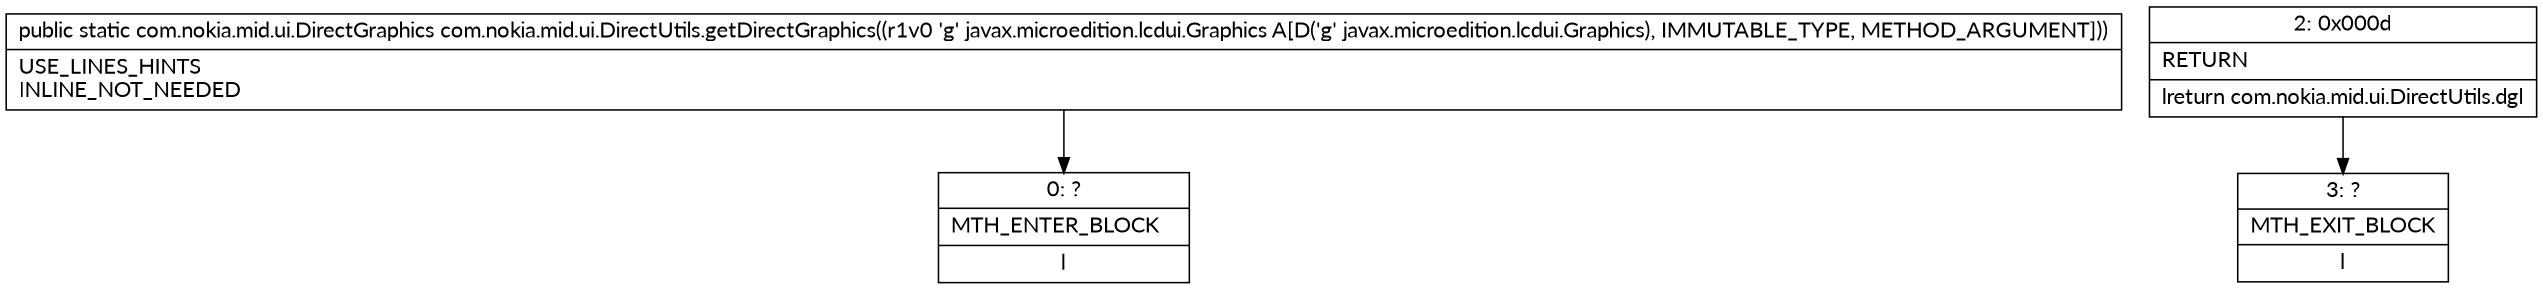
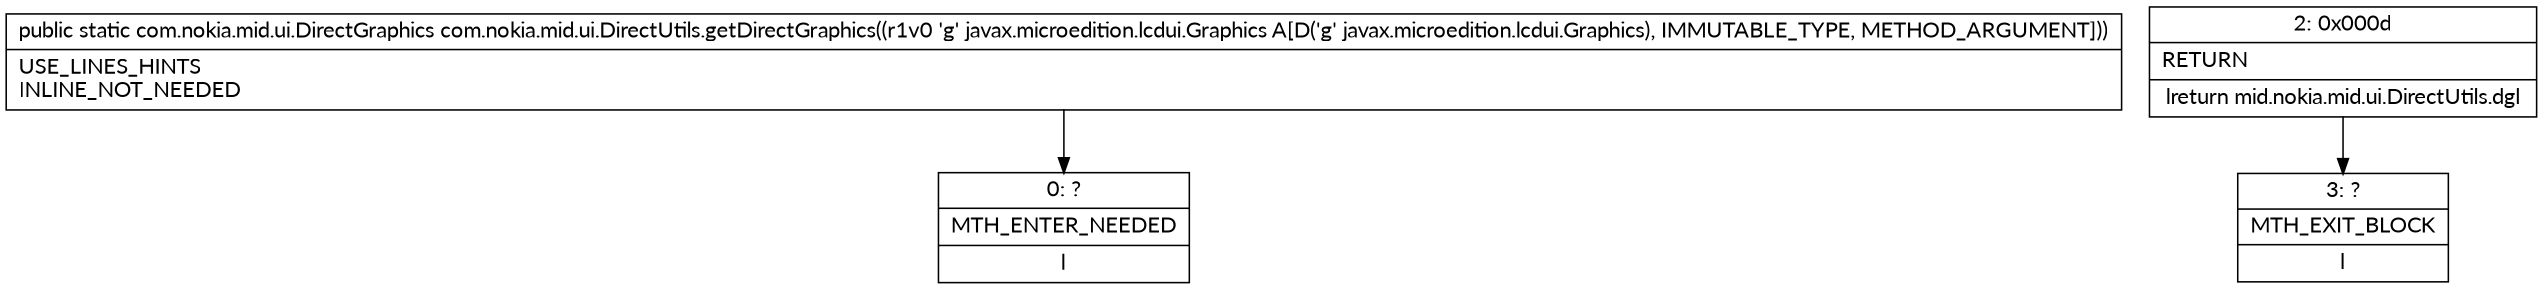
node "2: 0x000d": text "lreturn com.nokia.mid.ui.DirectUtils.dgl" -> "lreturn mid.nokia.mid.ui.DirectUtils.dgl"
node "0: ?": text "MTH_ENTER_BLOCK" -> "MTH_ENTER_NEEDED"
